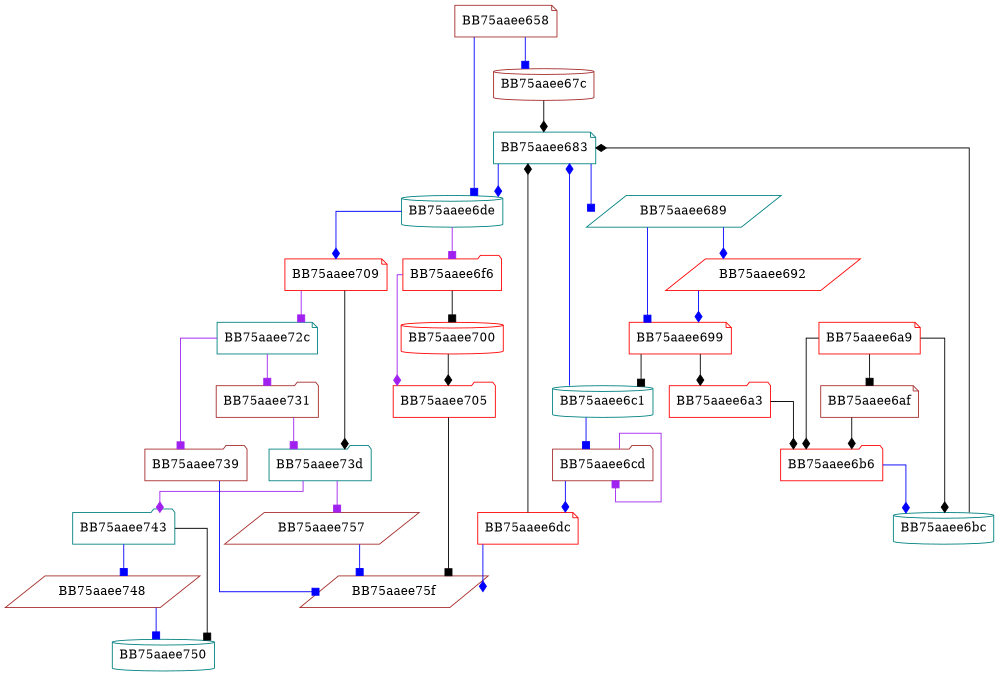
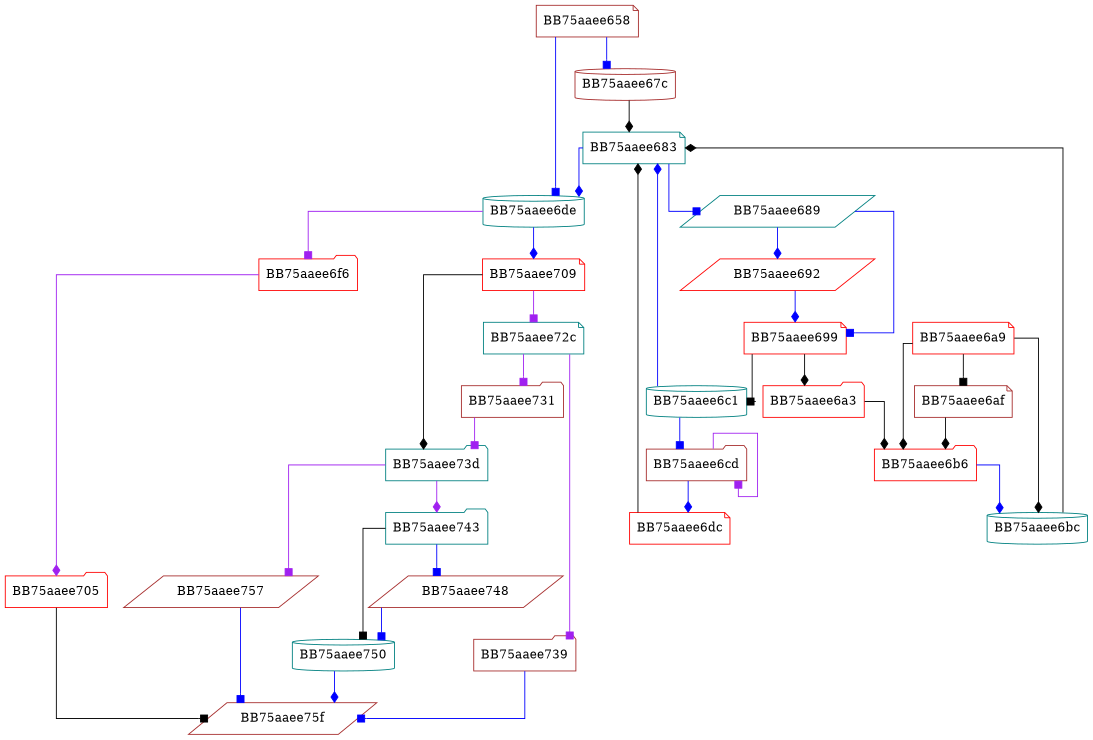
node "BB75aaee700": removed
edge "BB75aaee6dc" -> "BB75aaee75f": now "BB75aaee750" -> "BB75aaee75f"
